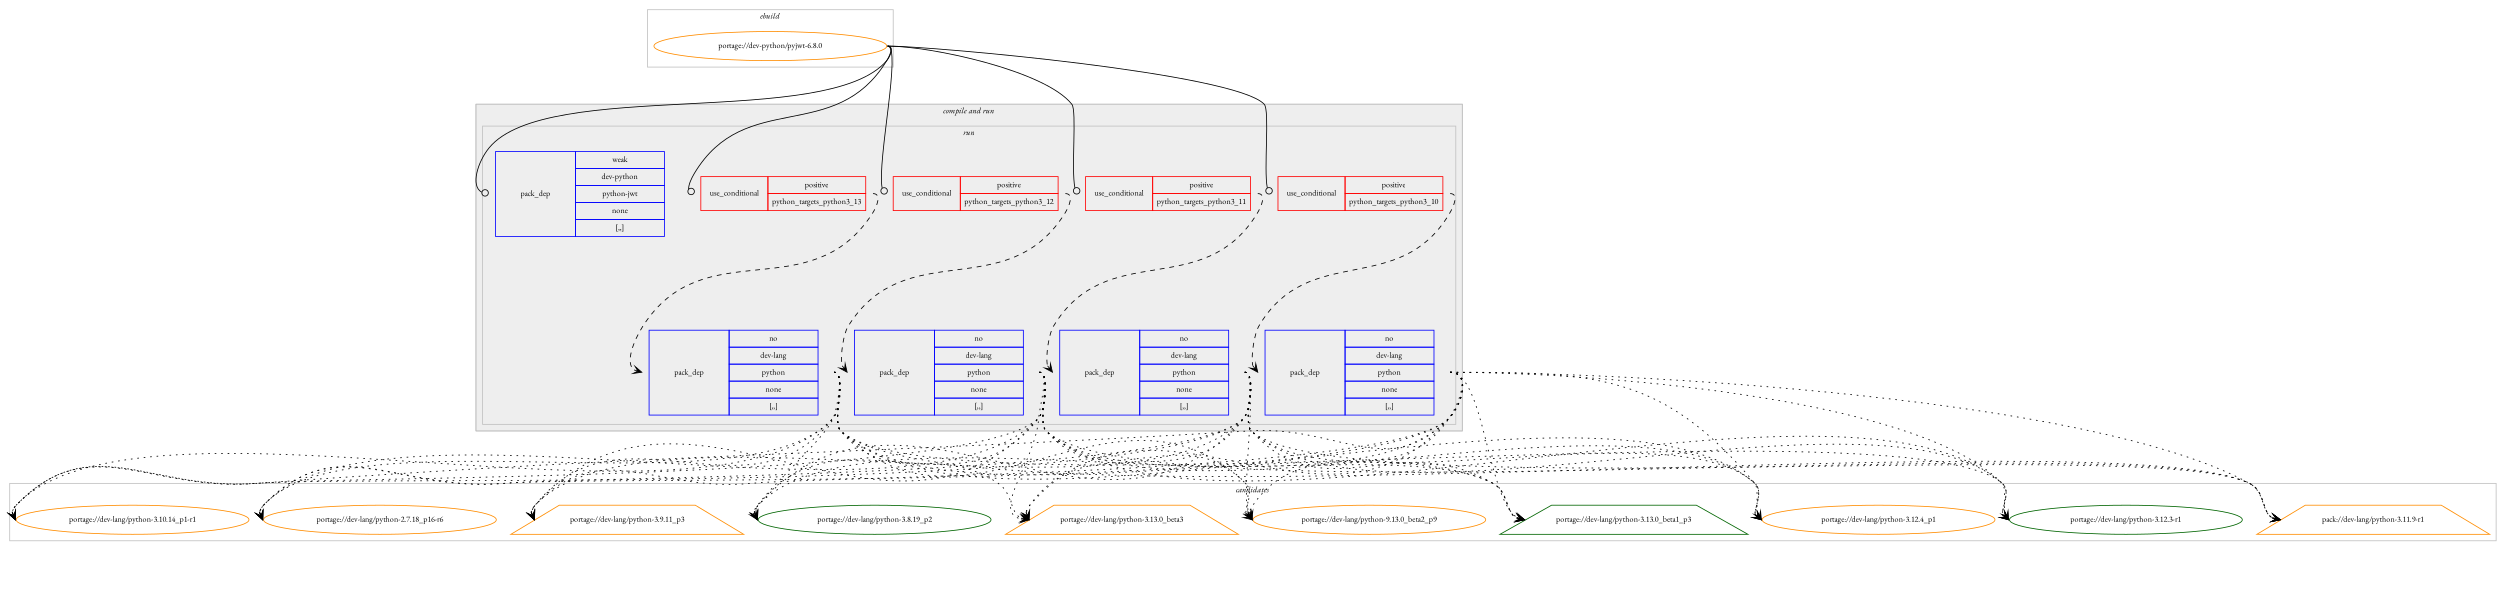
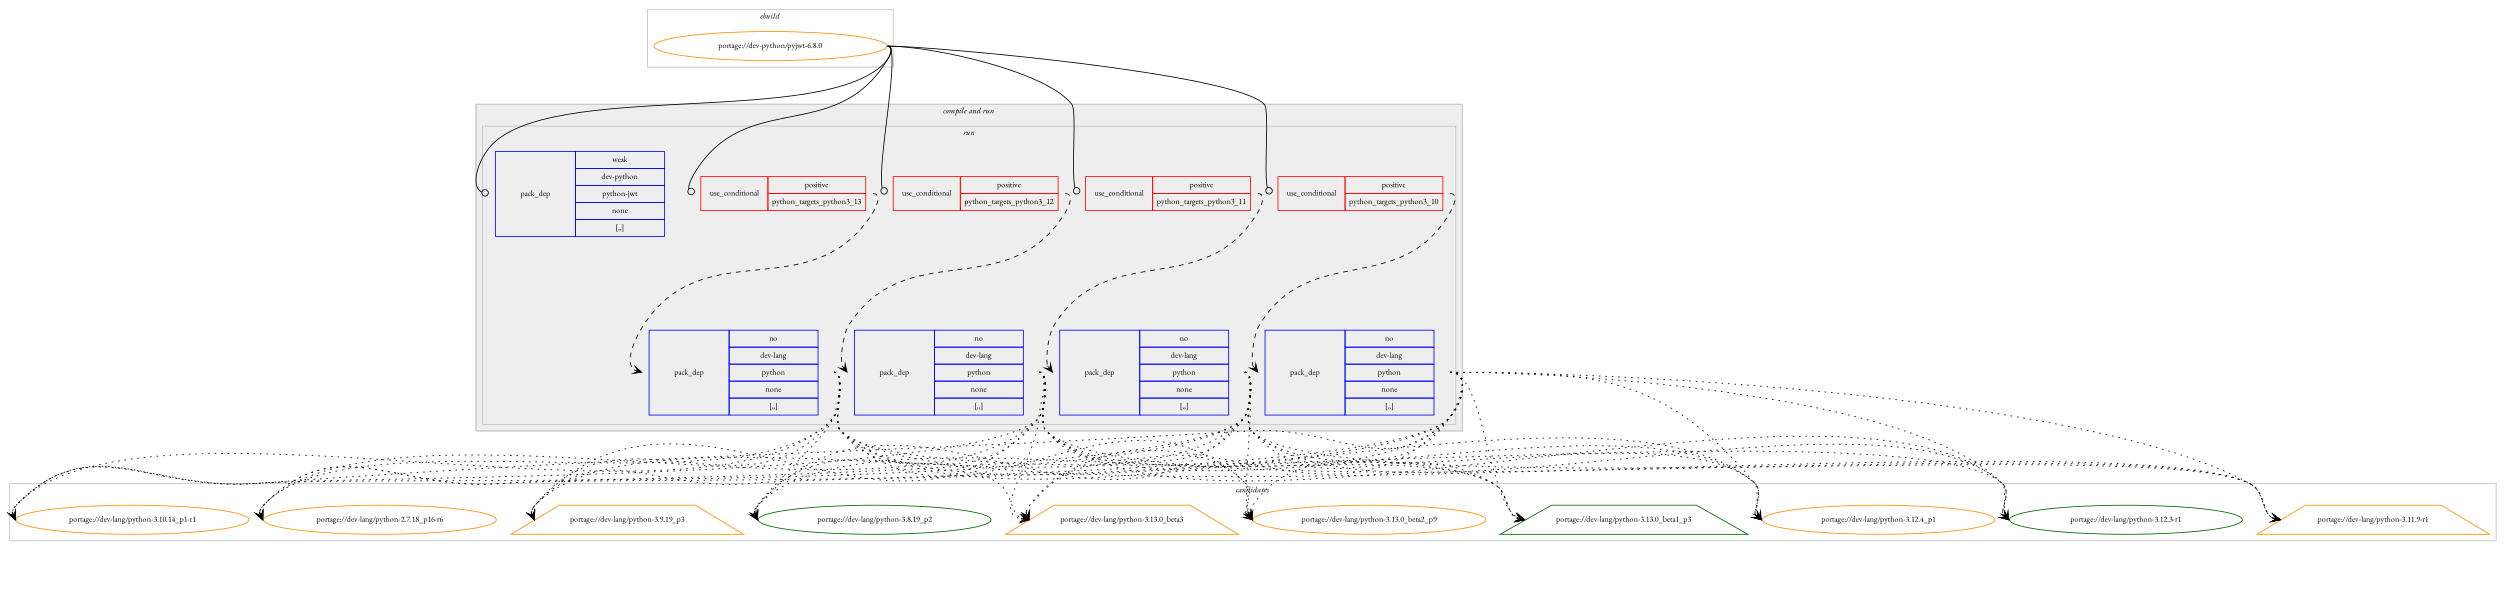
node "portage://dev-lang/python-3.9.11_p3": label "portage://dev-lang/python-3.9.11_p3" -> "portage://dev-lang/python-3.9.19_p3"
node "portage://dev-lang/python-9.13.0_beta2_p9": label "portage://dev-lang/python-9.13.0_beta2_p9" -> "portage://dev-lang/python-3.13.0_beta2_p9"
node "pack://dev-lang/python-3.11.9-r1": label "pack://dev-lang/python-3.11.9-r1" -> "portage://dev-lang/python-3.11.9-r1"
